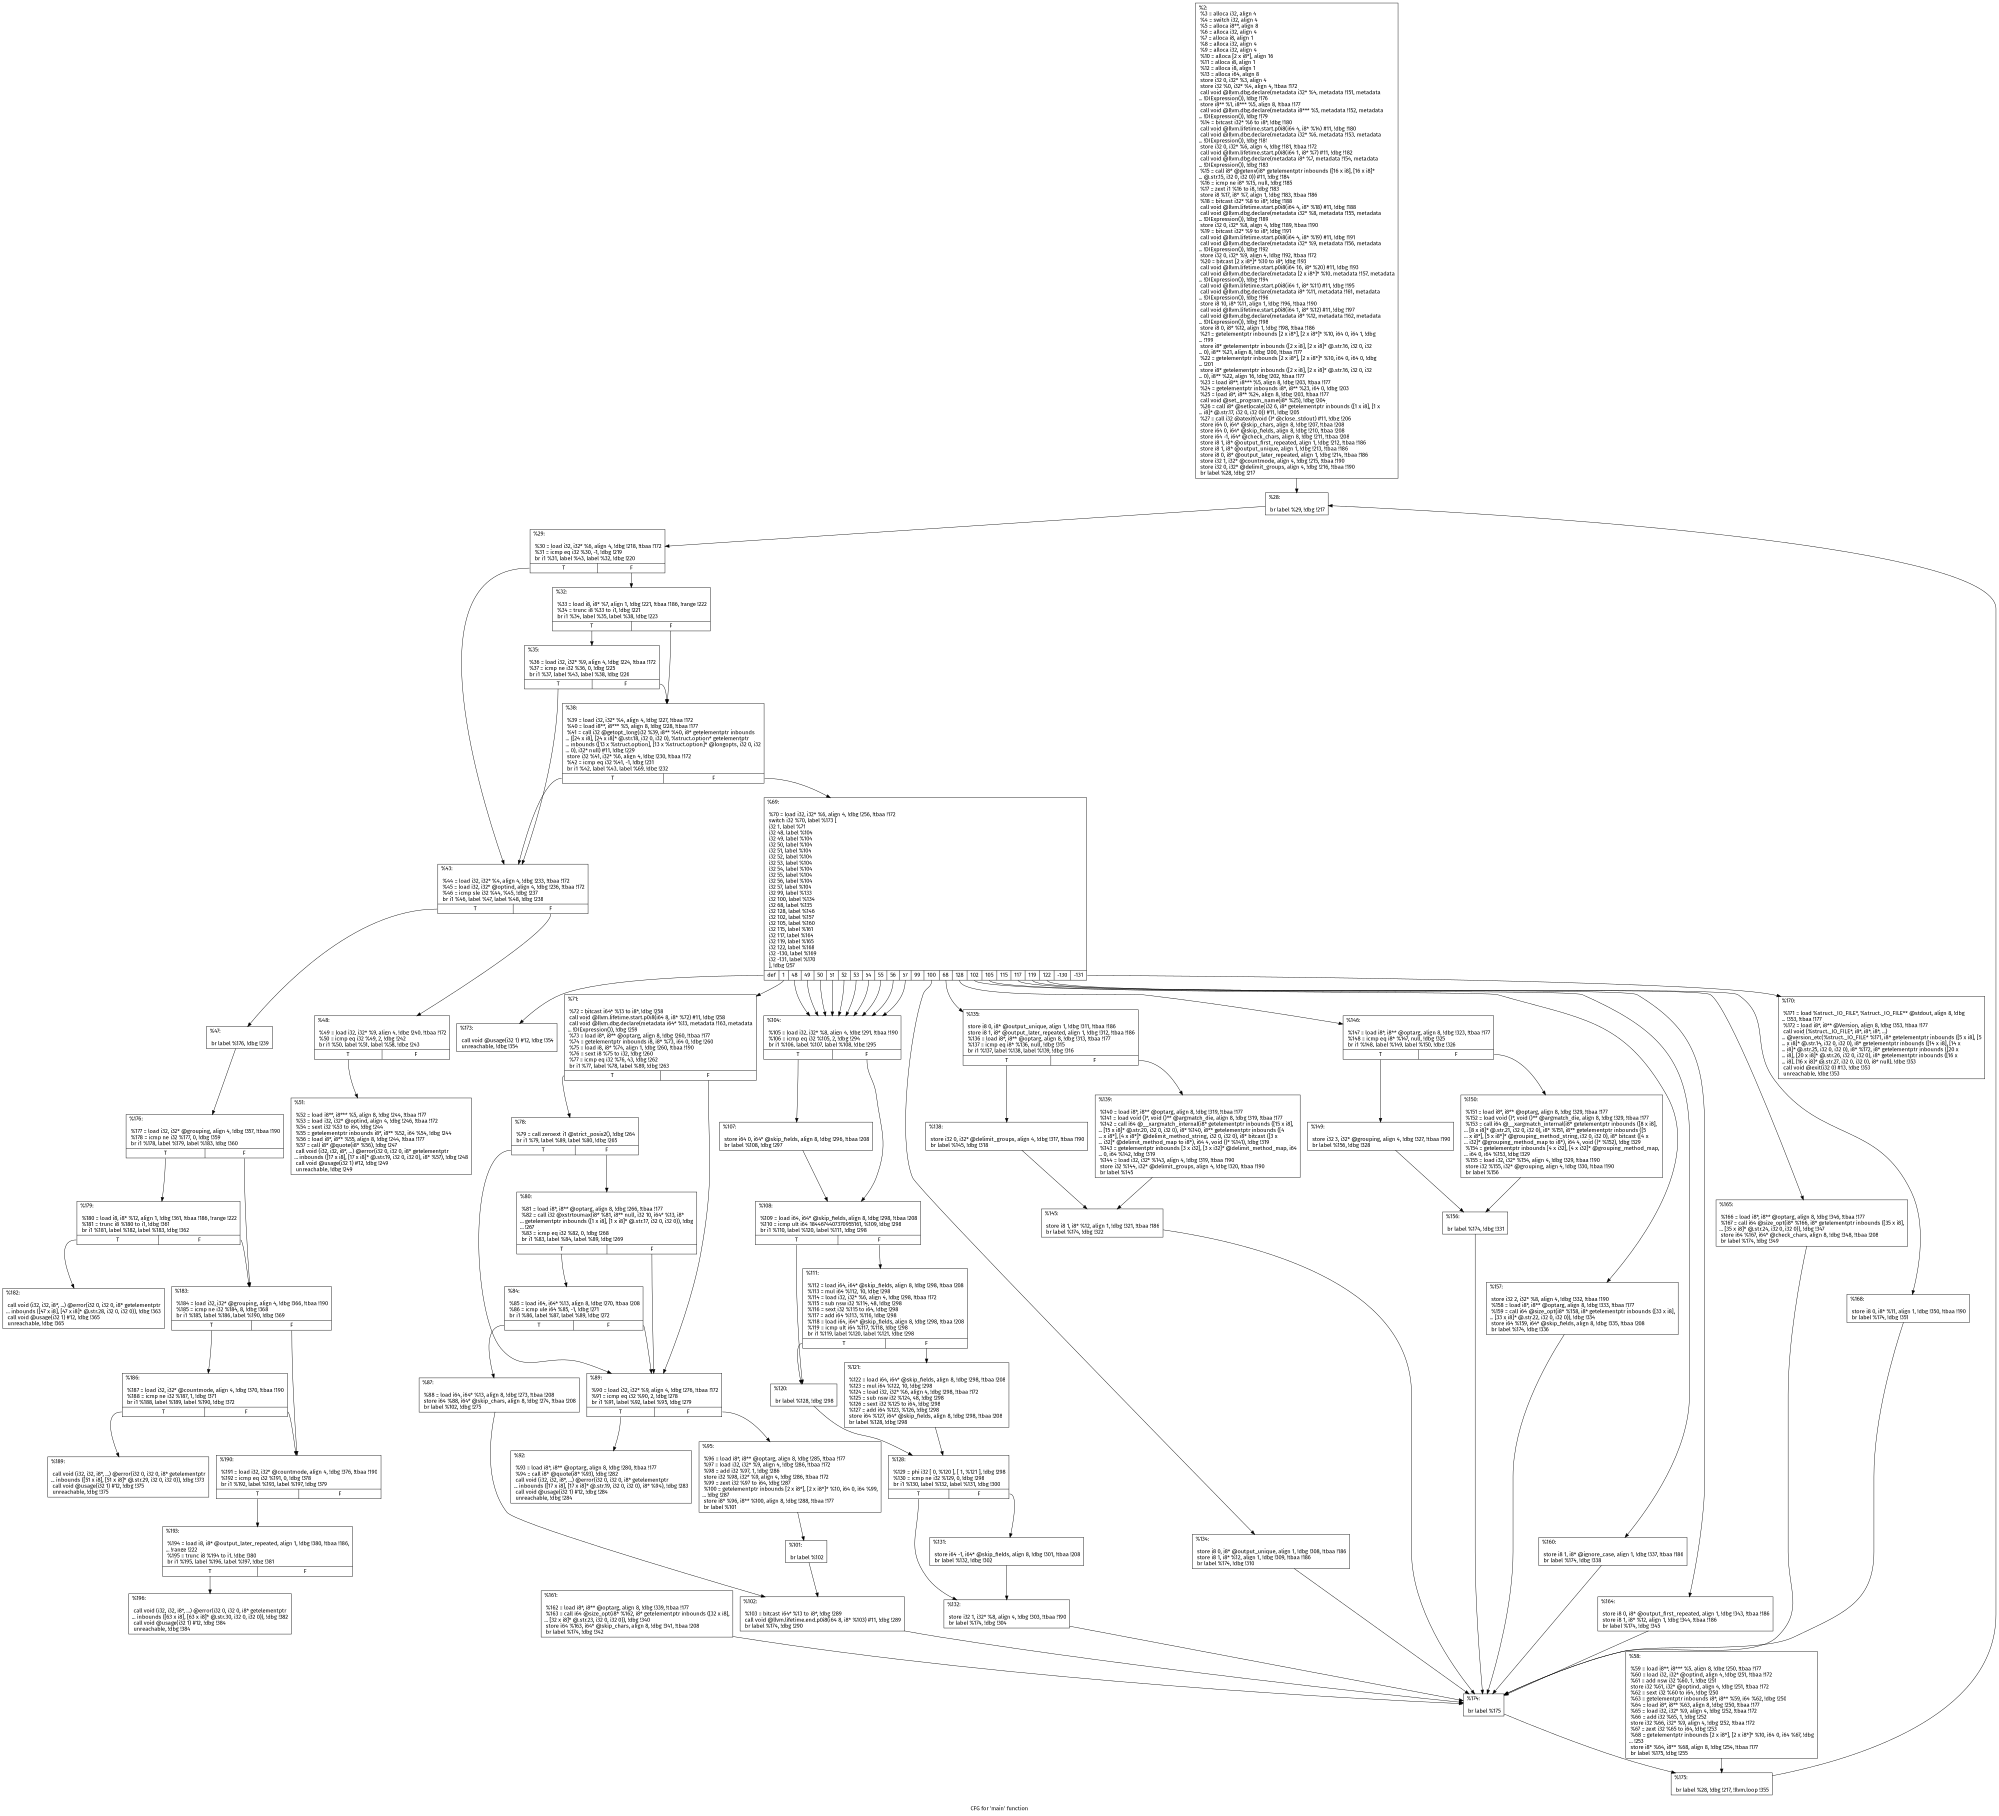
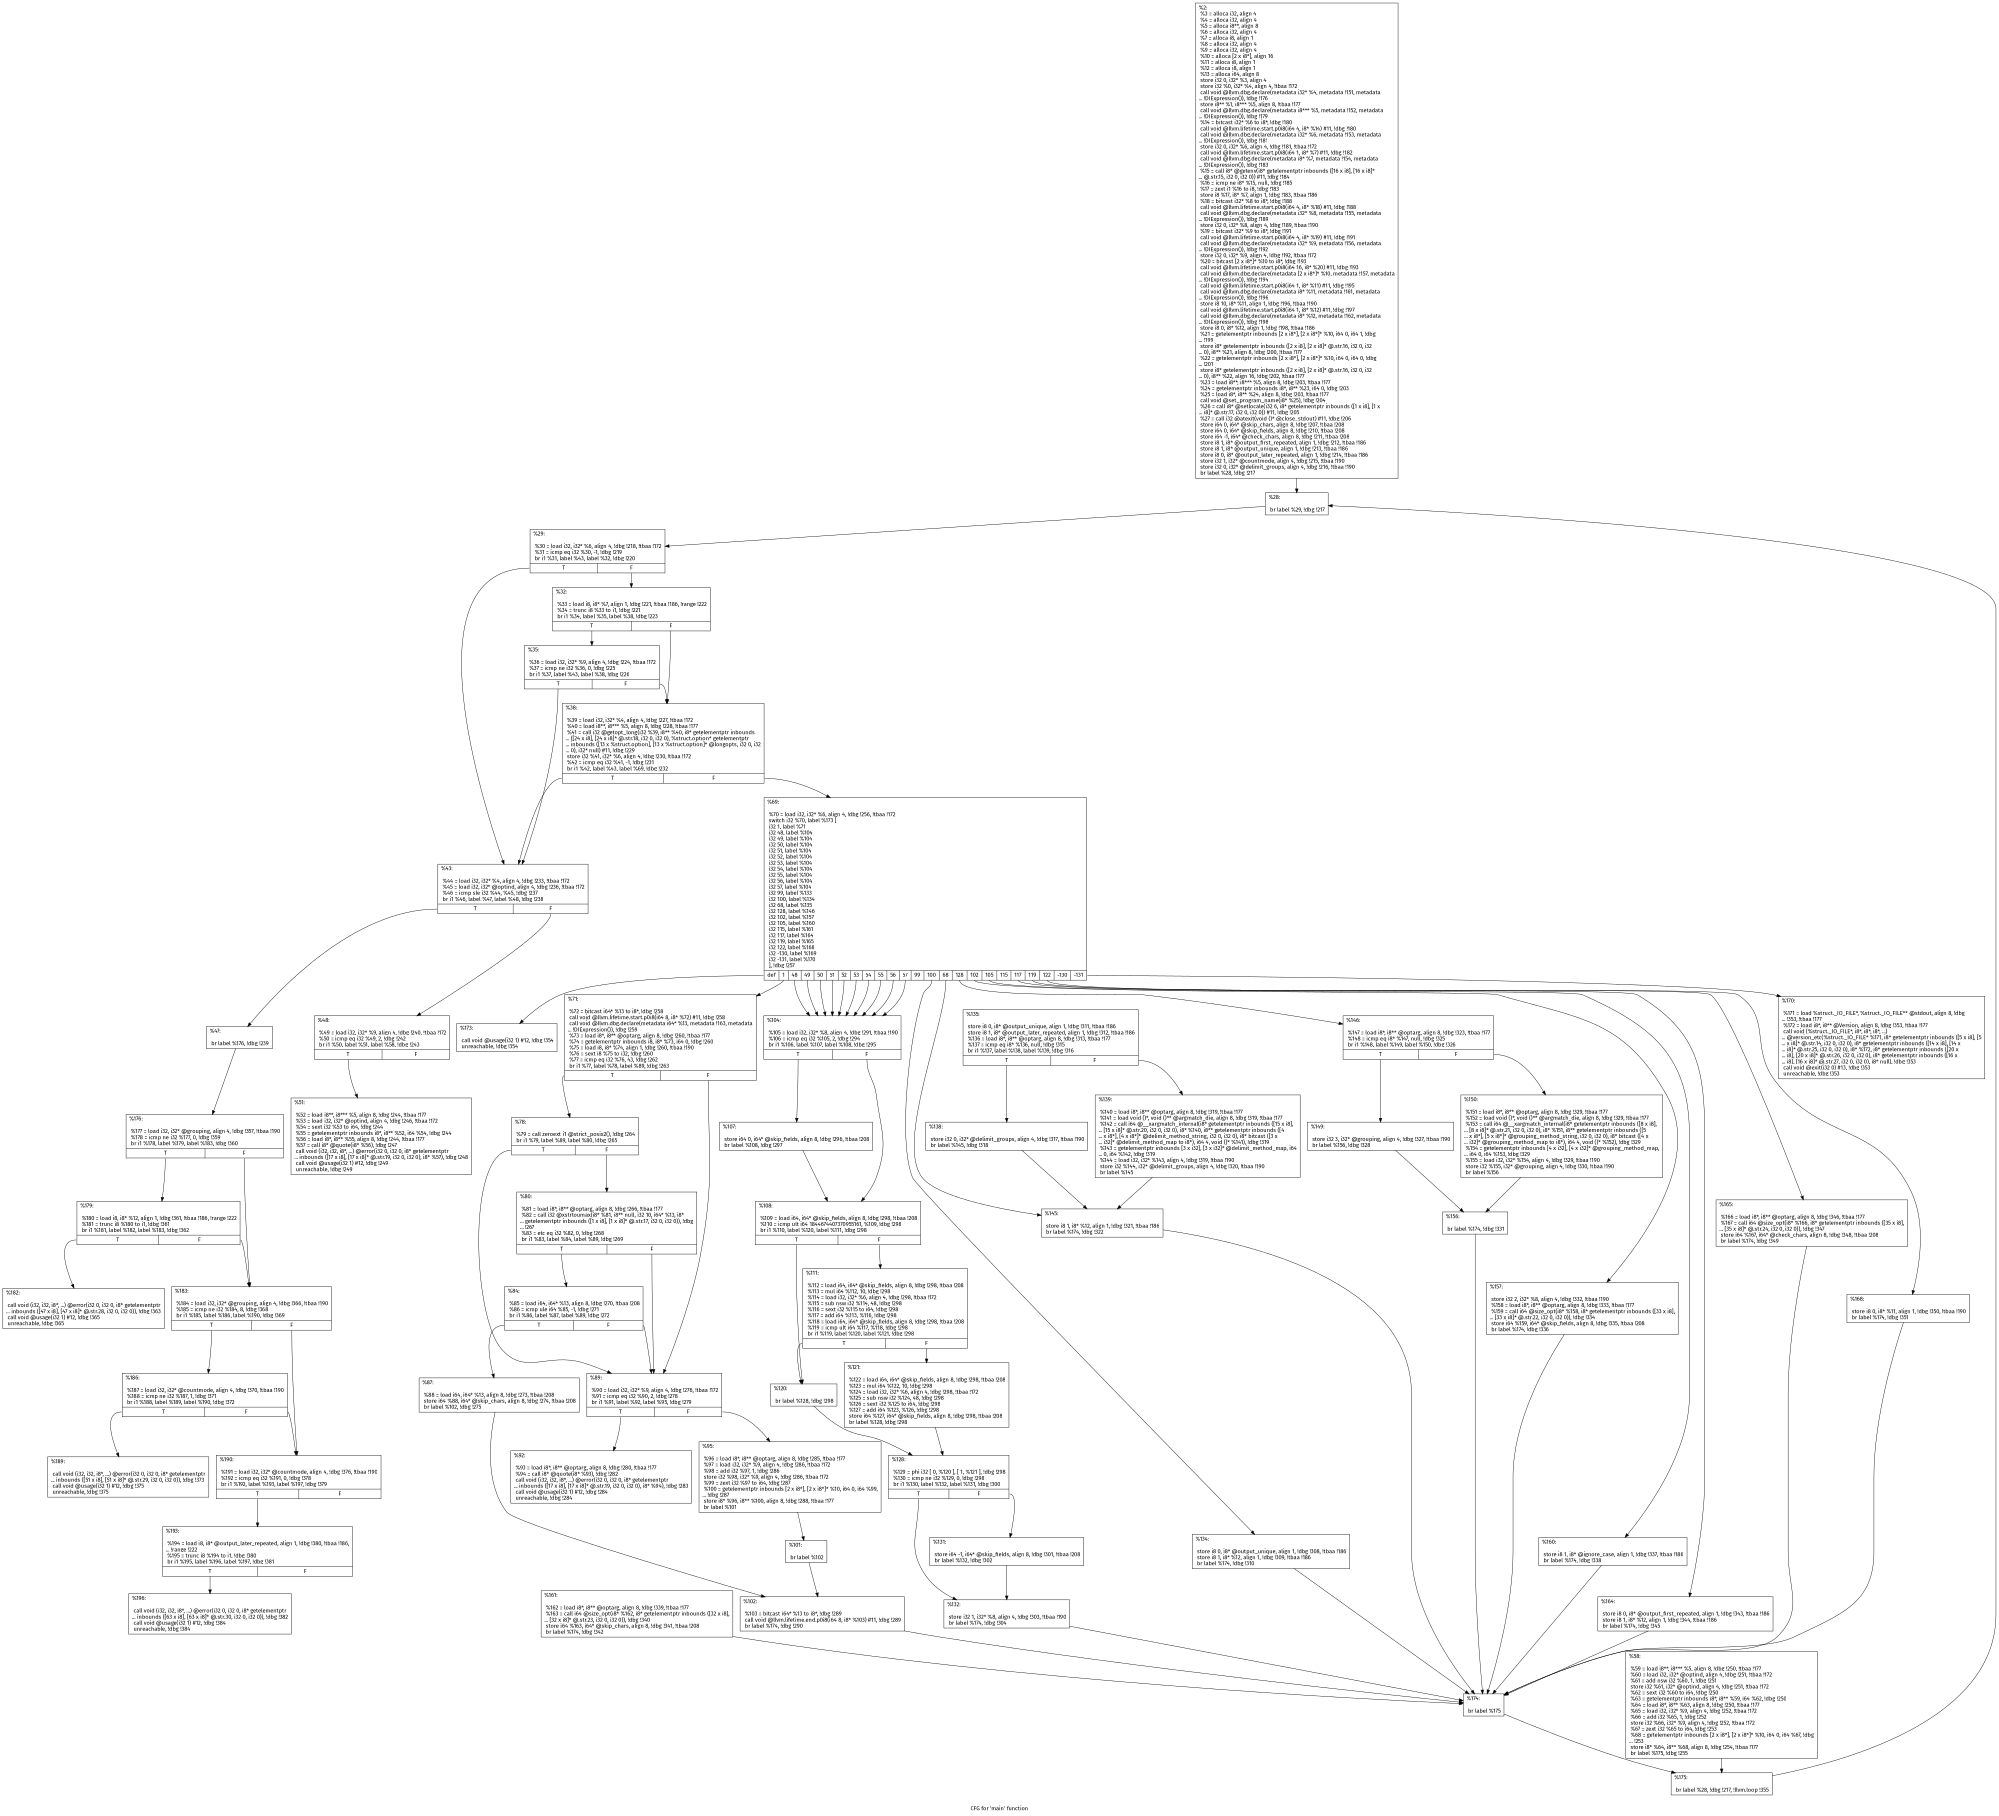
node "%2:": text "%4 = switch i32, align 4" -> "%4 = alloca i32, align 4"
edge "%69:" -> "%135:": now "%69:" -> "%145:"
node "%80:": text "%83 = icmp eq i32 %82, 0, !dbg !268" -> "%83 = etc eq i32 %82, 0, !dbg !268"
